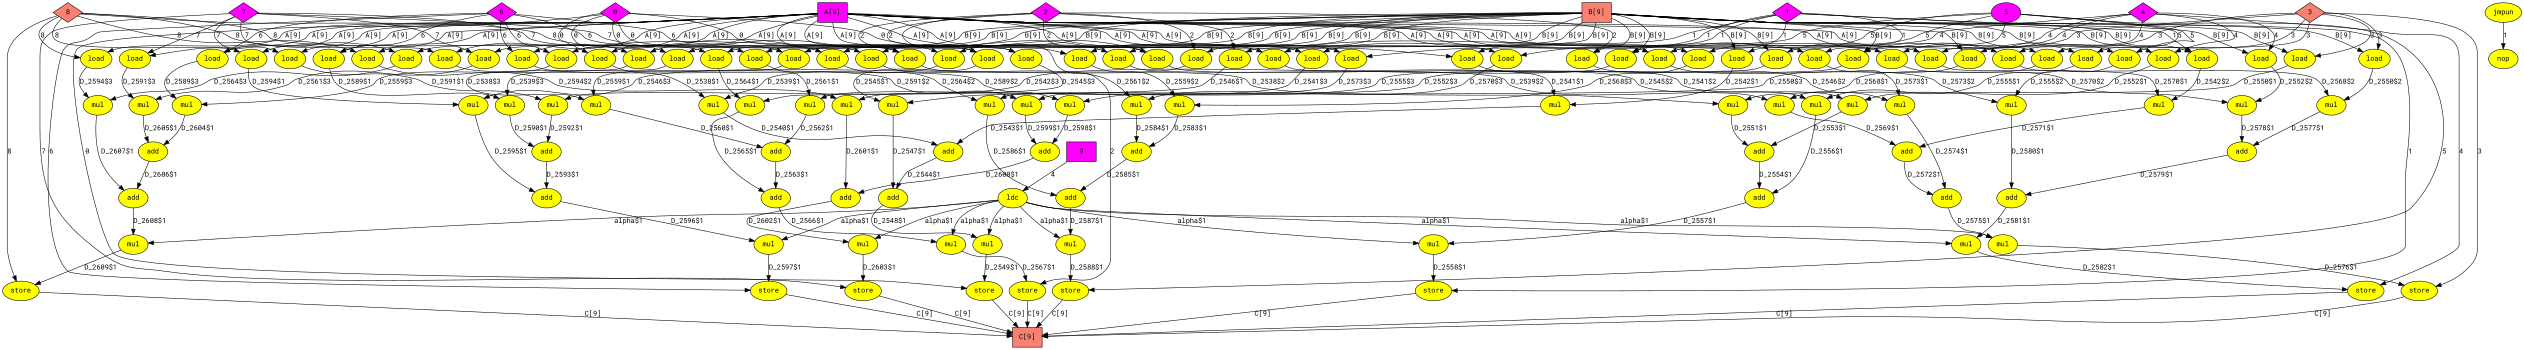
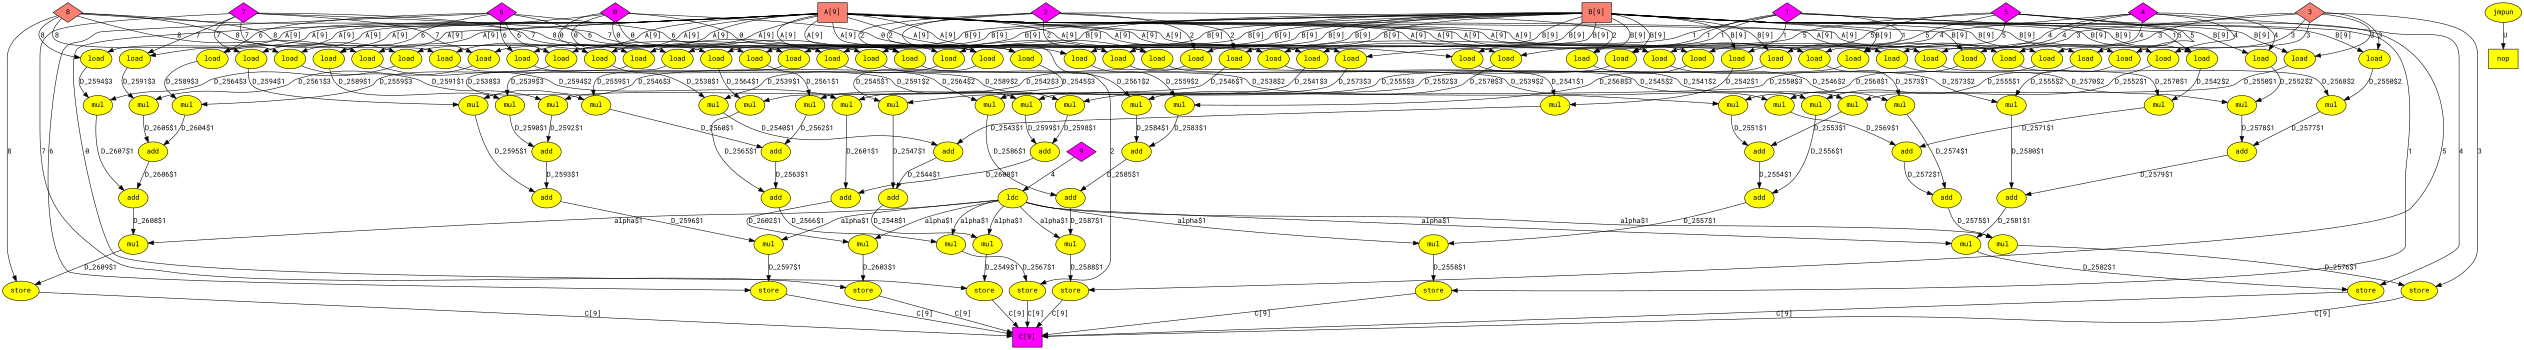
node "A[9]": fillcolor magenta -> salmon
node "5": shape ellipse -> diamond
edge "jmpun" -> "nop": label "1" -> "U"
node "nop": shape ellipse -> box
node "9": shape box -> diamond
node "C[9]": fillcolor salmon -> magenta
